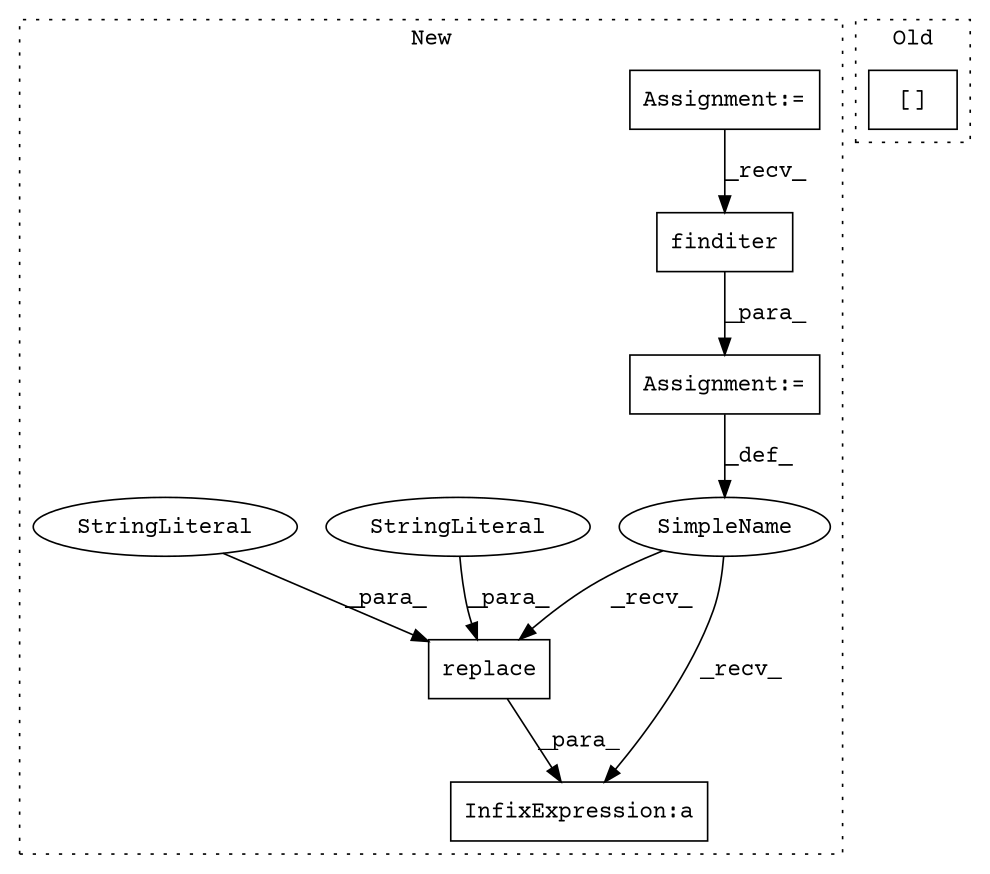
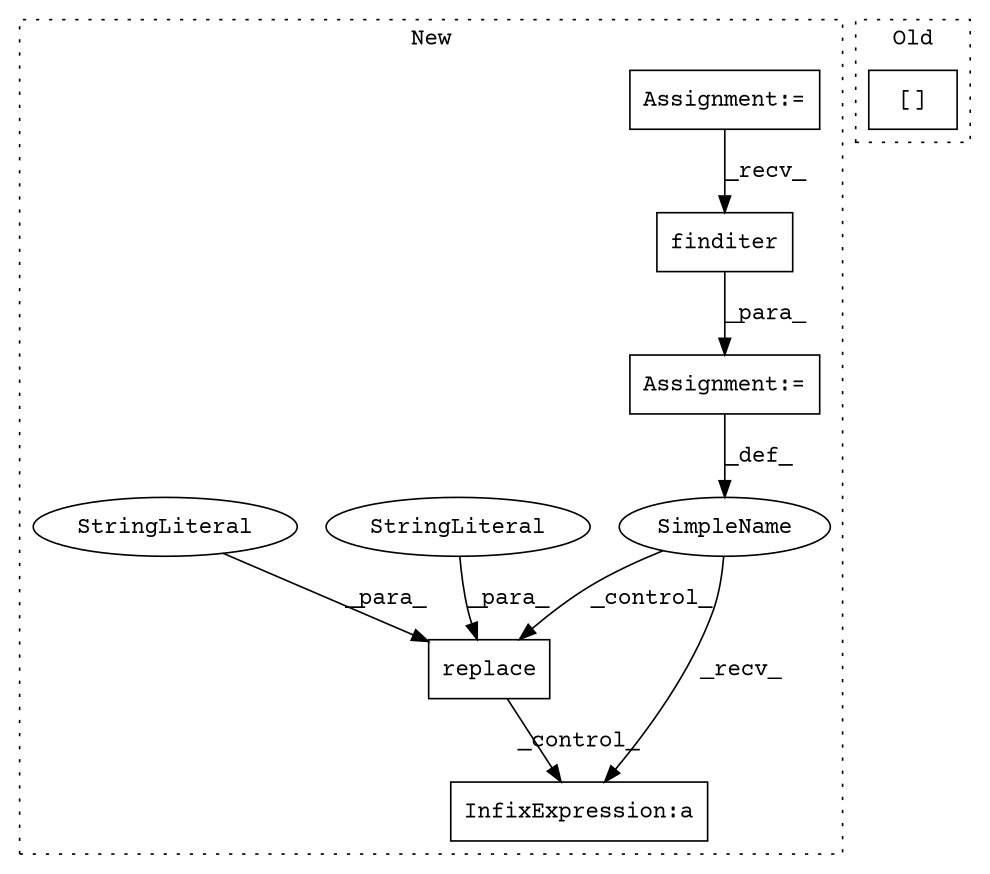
edge "SimpleName" -> "replace": label "_recv_" -> "_control_"
edge "replace" -> "InfixExpression:a": label "_para_" -> "_control_"
